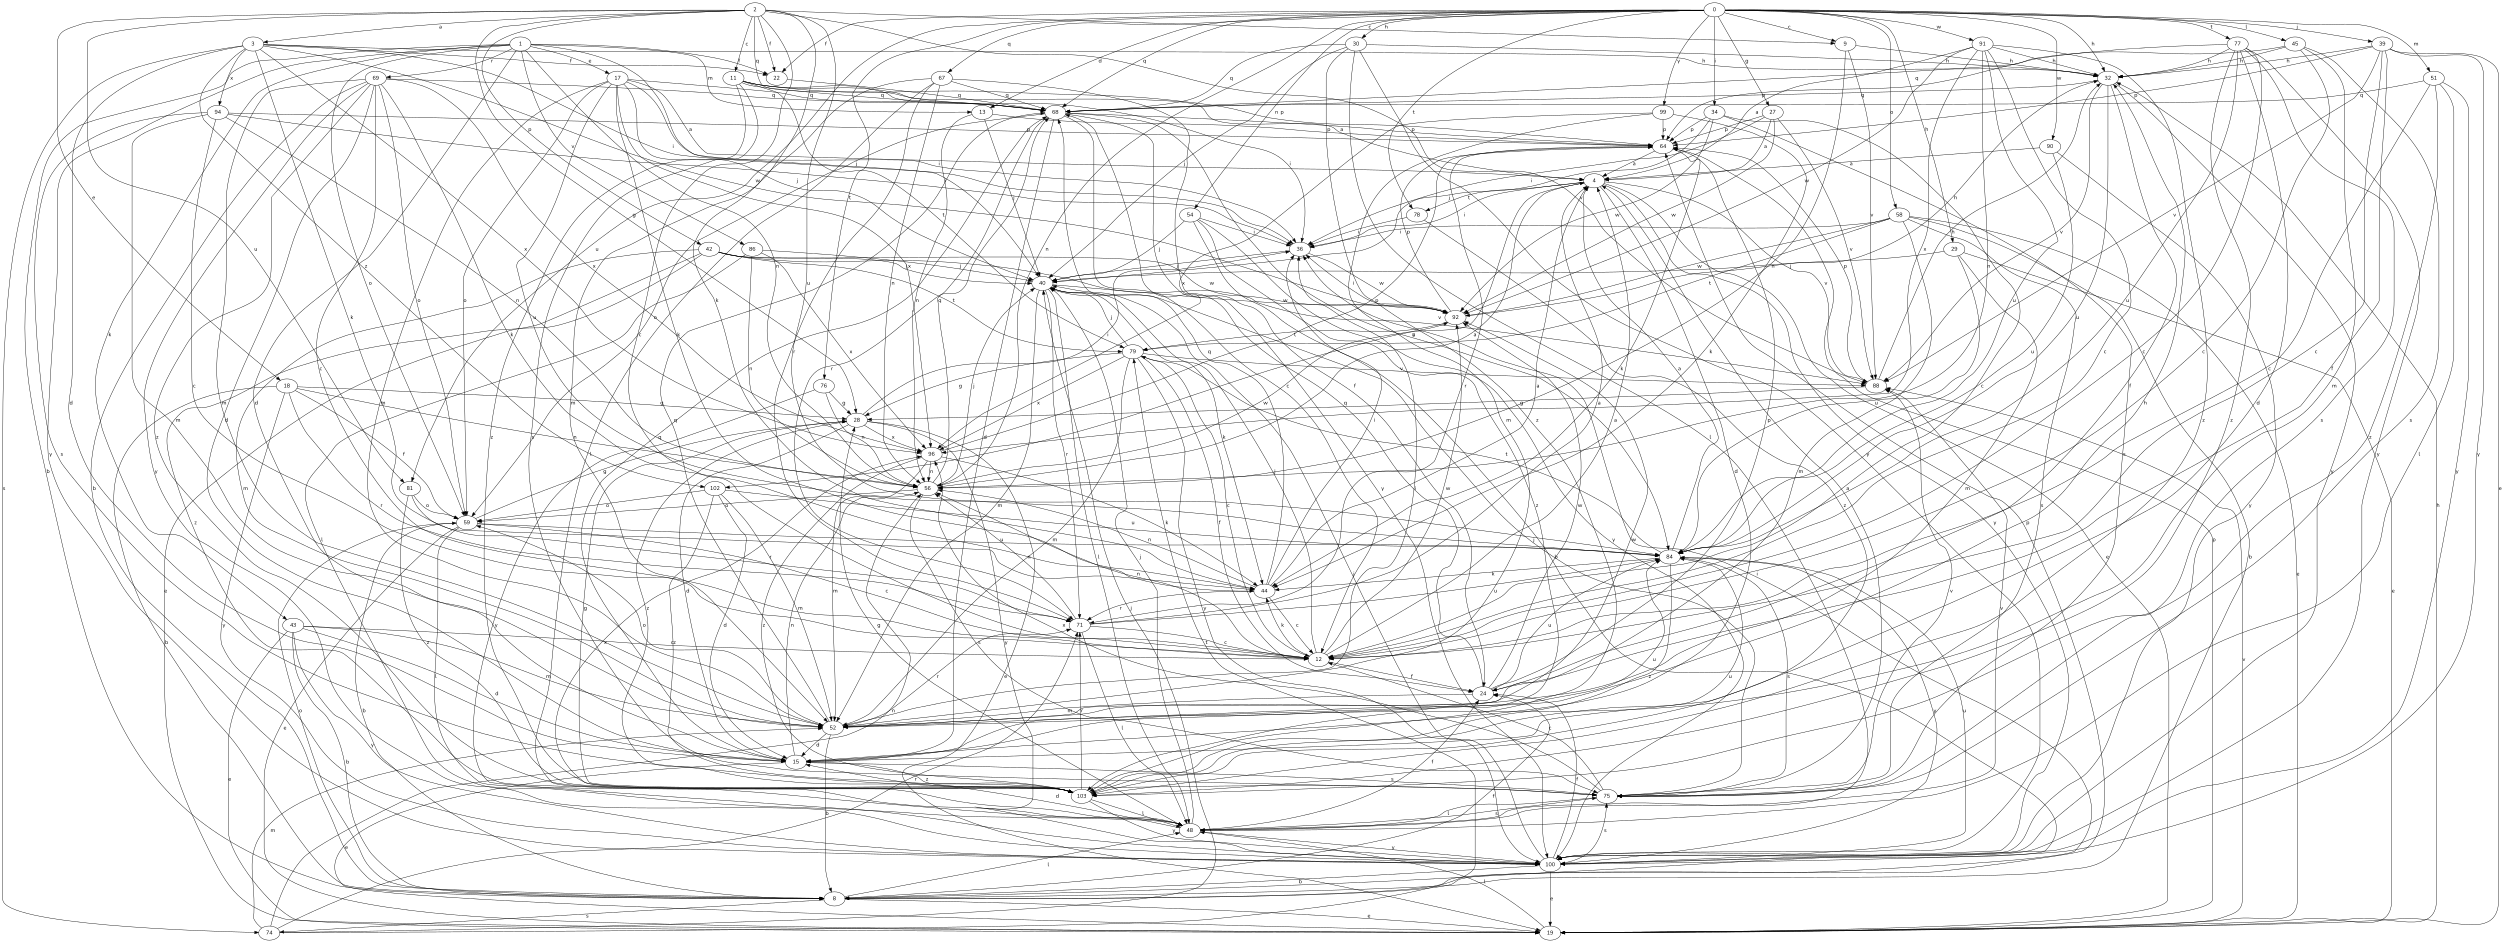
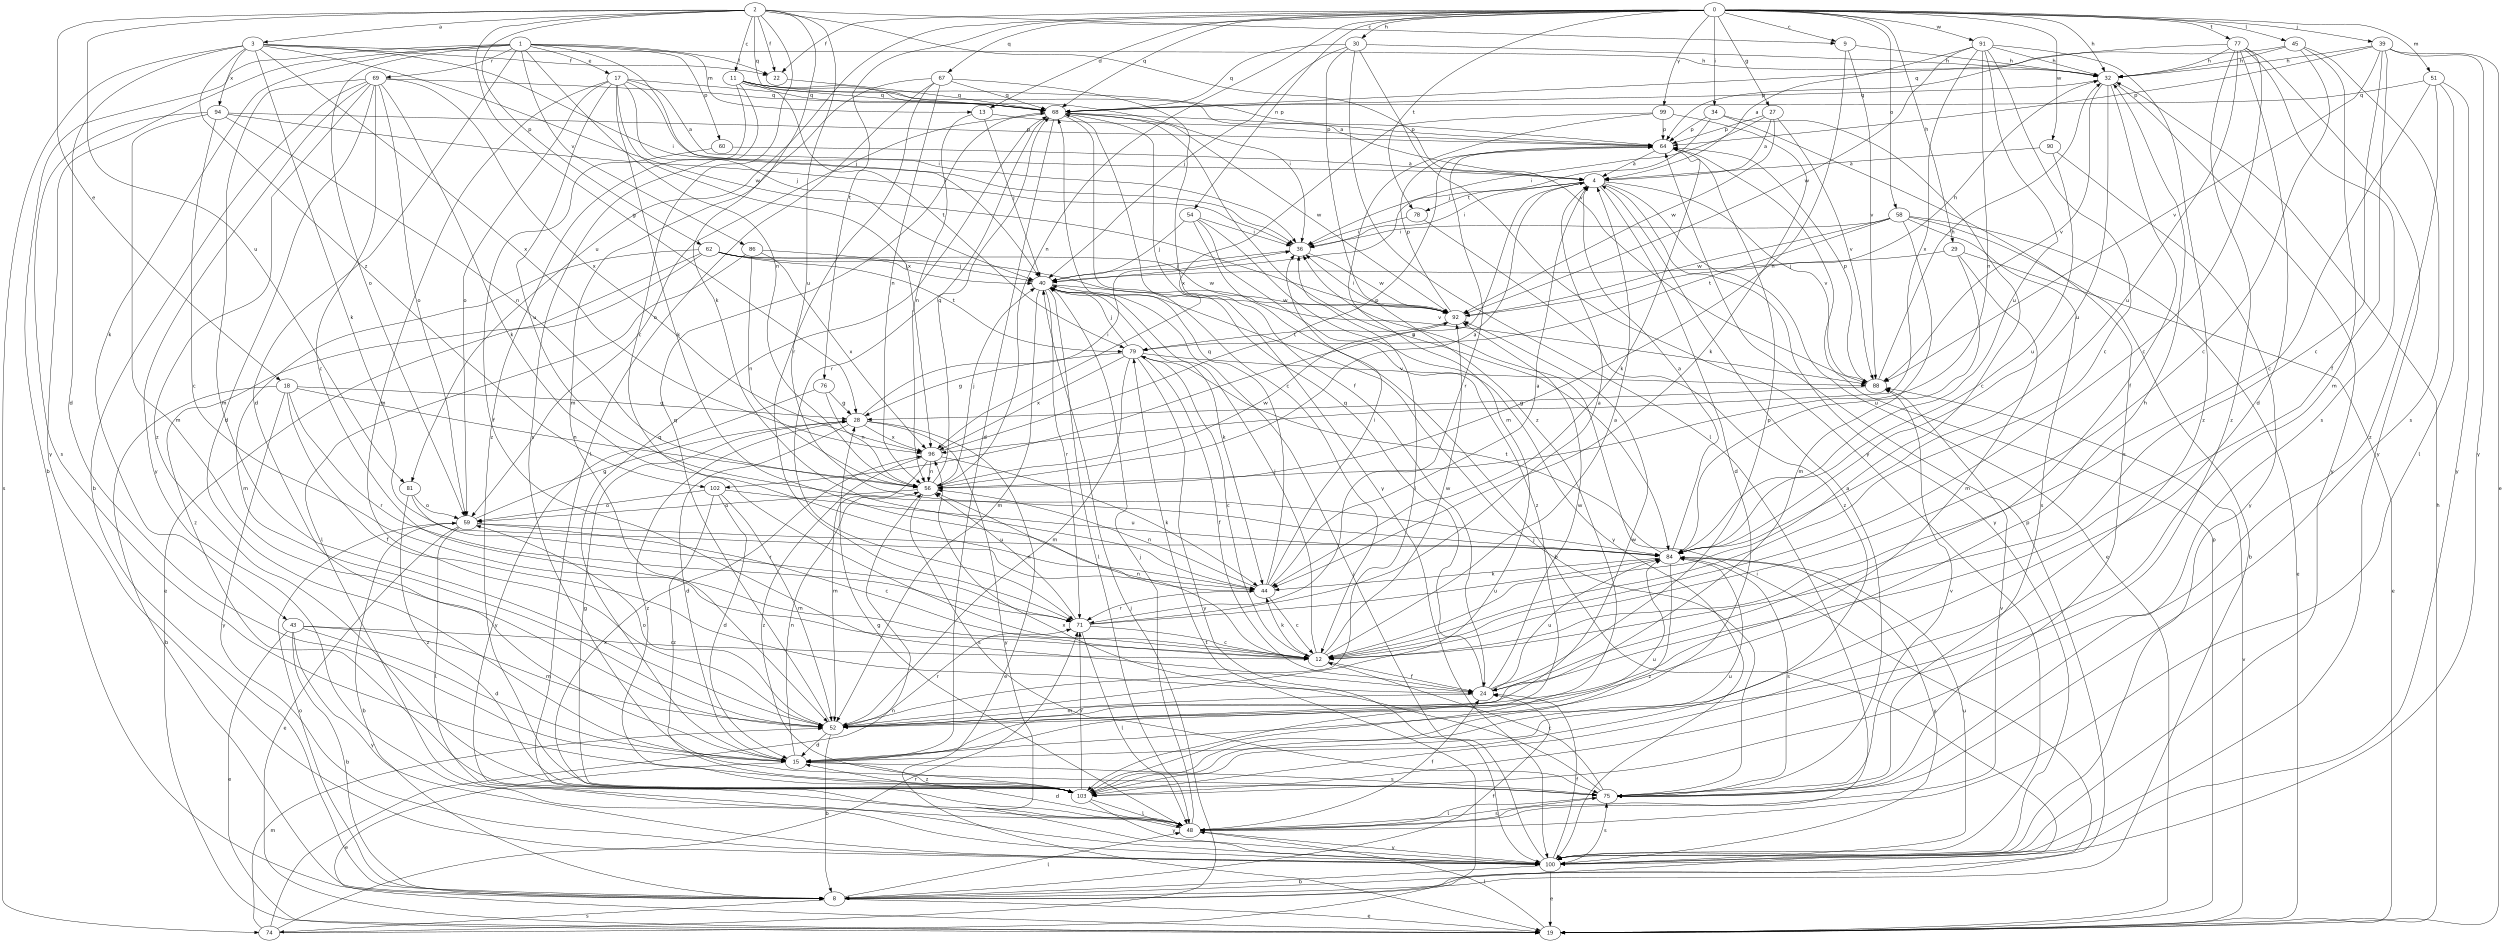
node "60": added
edge "34" -> "92": now "68" -> "92"
node "42": label "42" -> "62"
edge "18" -> "59": now "18" -> "24"
